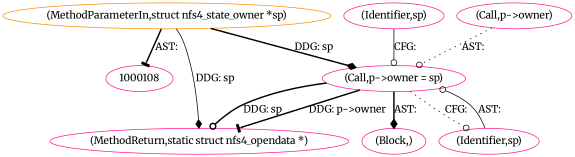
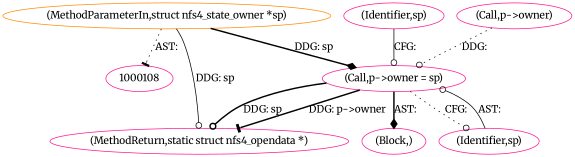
edge "(MethodParameterIn,struct nfs4_state_owner *sp)" -> "1000108": style bold -> dotted
edge "(Call,p->owner)" -> "(Call,p->owner = sp)": label "AST: " -> "DDG: "
edge "(MethodParameterIn,struct nfs4_state_owner *sp)" -> "(MethodReturn,static struct nfs4_opendata *)": arrowhead diamond -> odot
